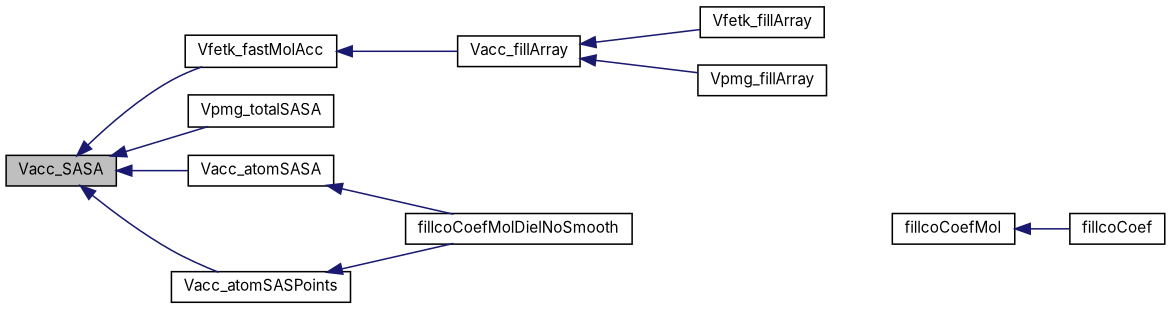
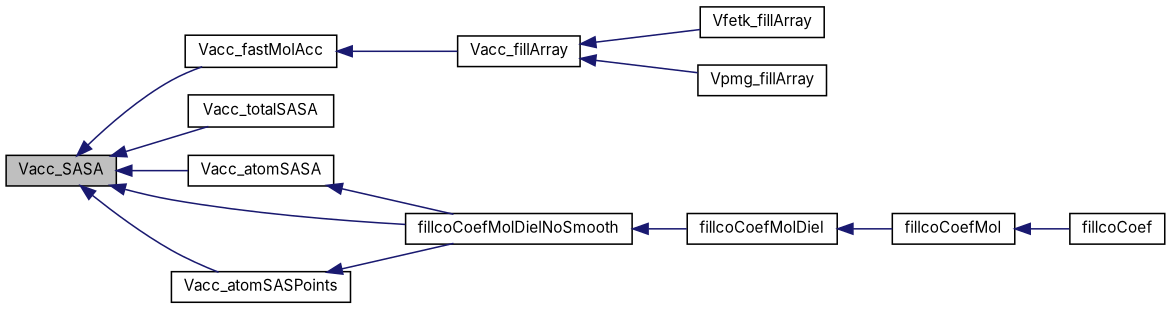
node "Vfetk_fastMolAcc": label "Vfetk_fastMolAcc" -> "Vacc_fastMolAcc"
node "Vpmg_totalSASA": label "Vpmg_totalSASA" -> "Vacc_totalSASA"
edge "fillcoCoefMolDielNoSmooth" -> "Vacc_SASA": added
node "fillcoCoefMolDiel": added
